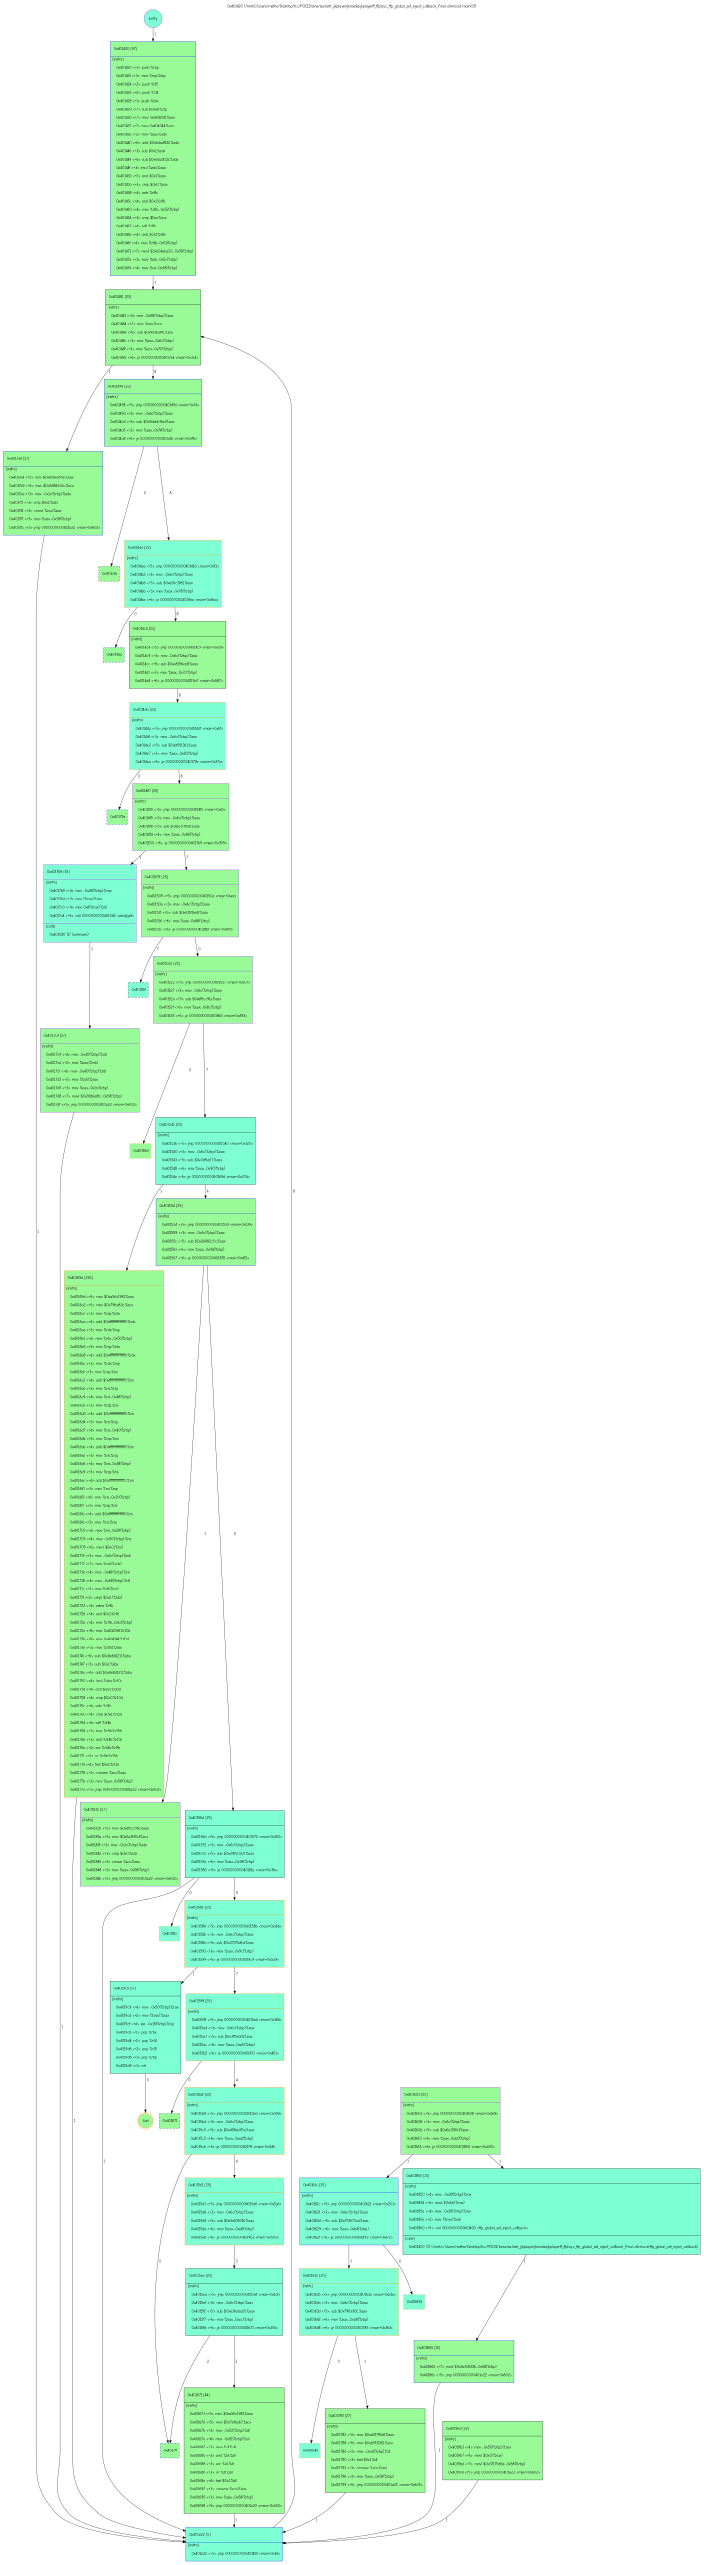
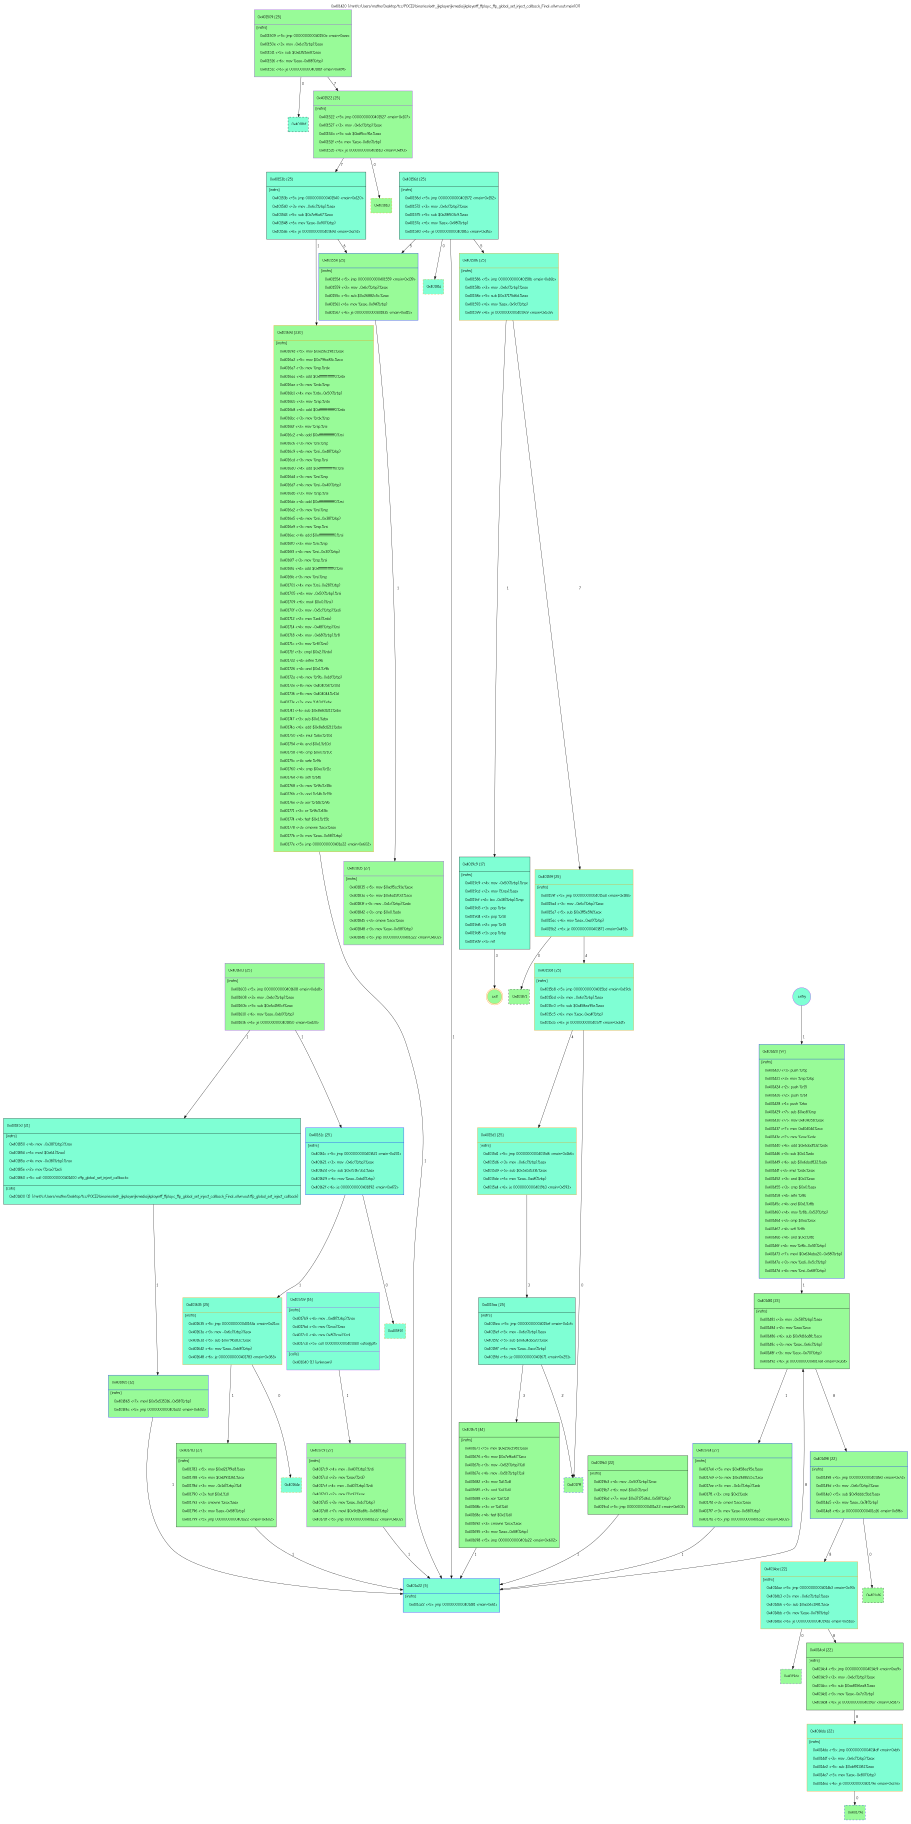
node "0x4019da": color blue -> purple
node "0x4014f0 [25]": removed
edge "0x401509 [25]" -> "0x4018bf": label " 7" -> " 0"
edge "0x401509 [25]" -> "0x401522 [25]": label " 0" -> " 7"
edge "0x401554 [25]" -> "0x40156d [25]": reversed
